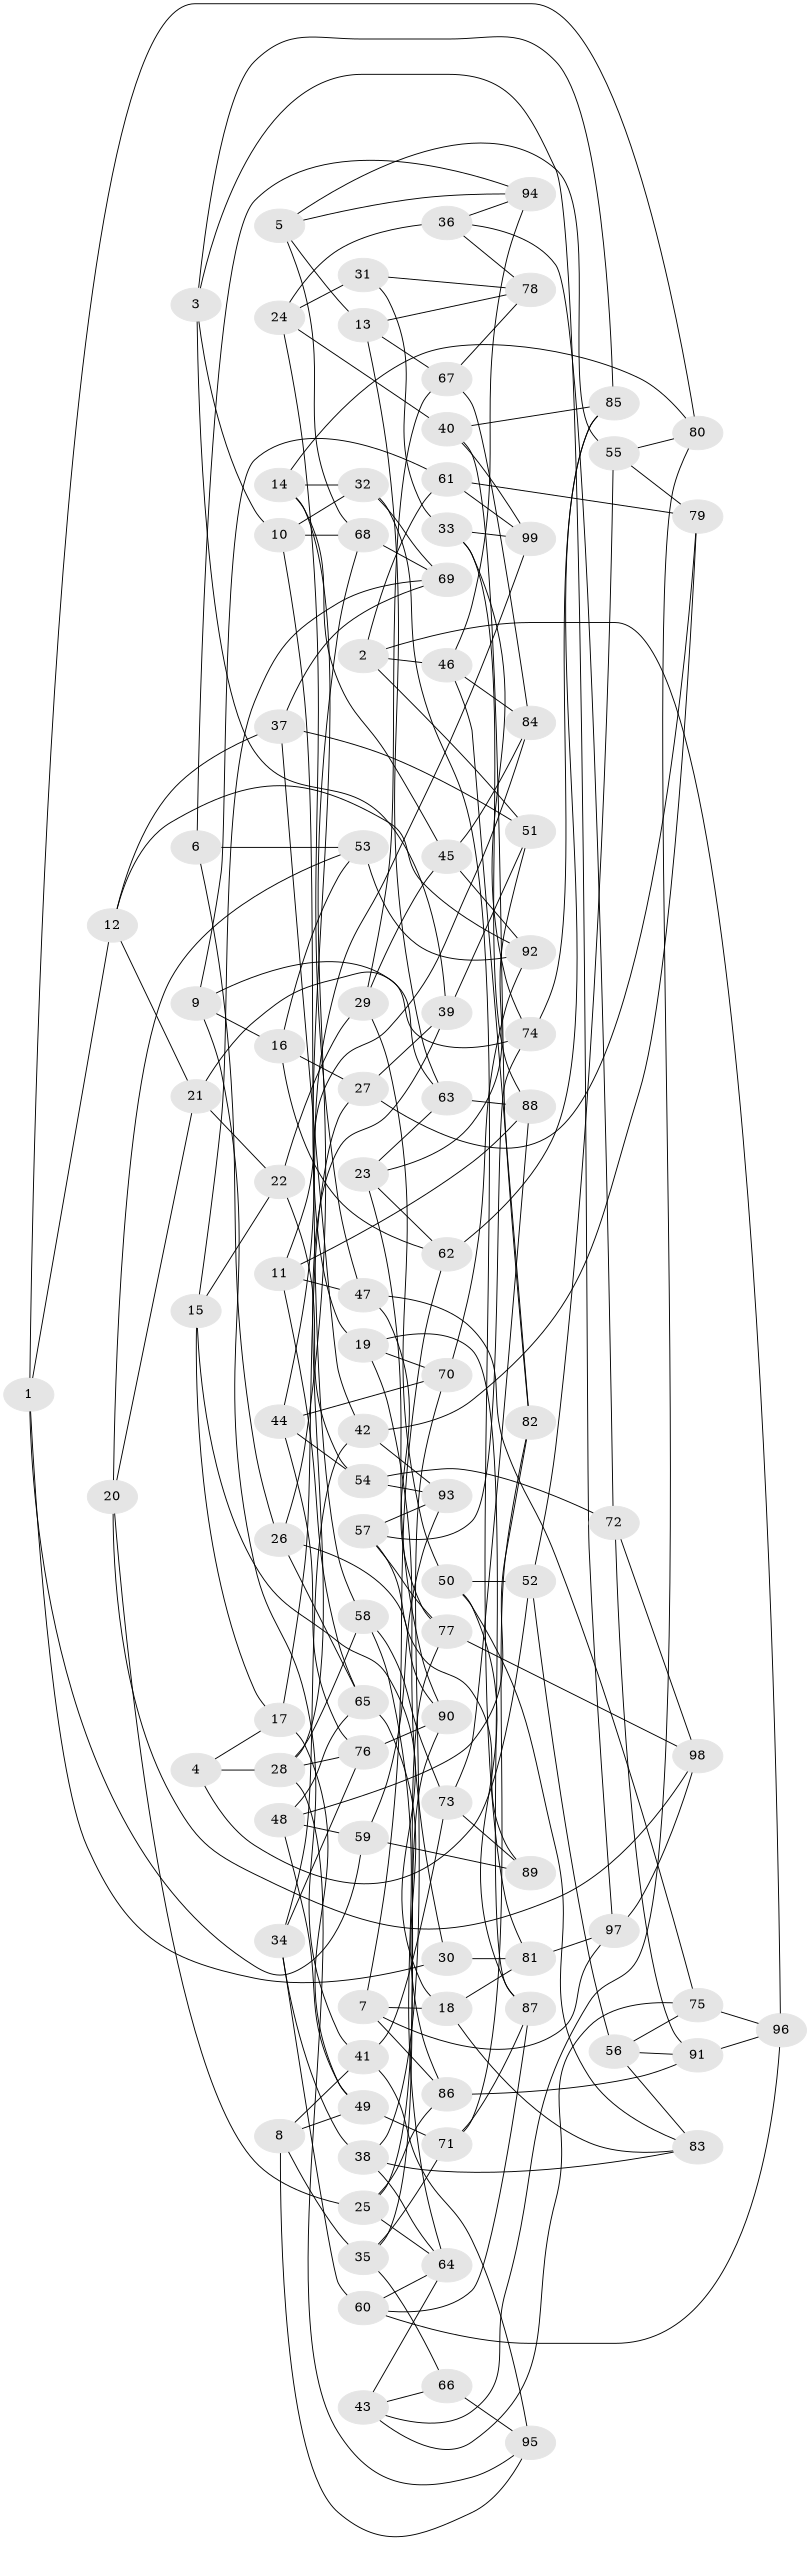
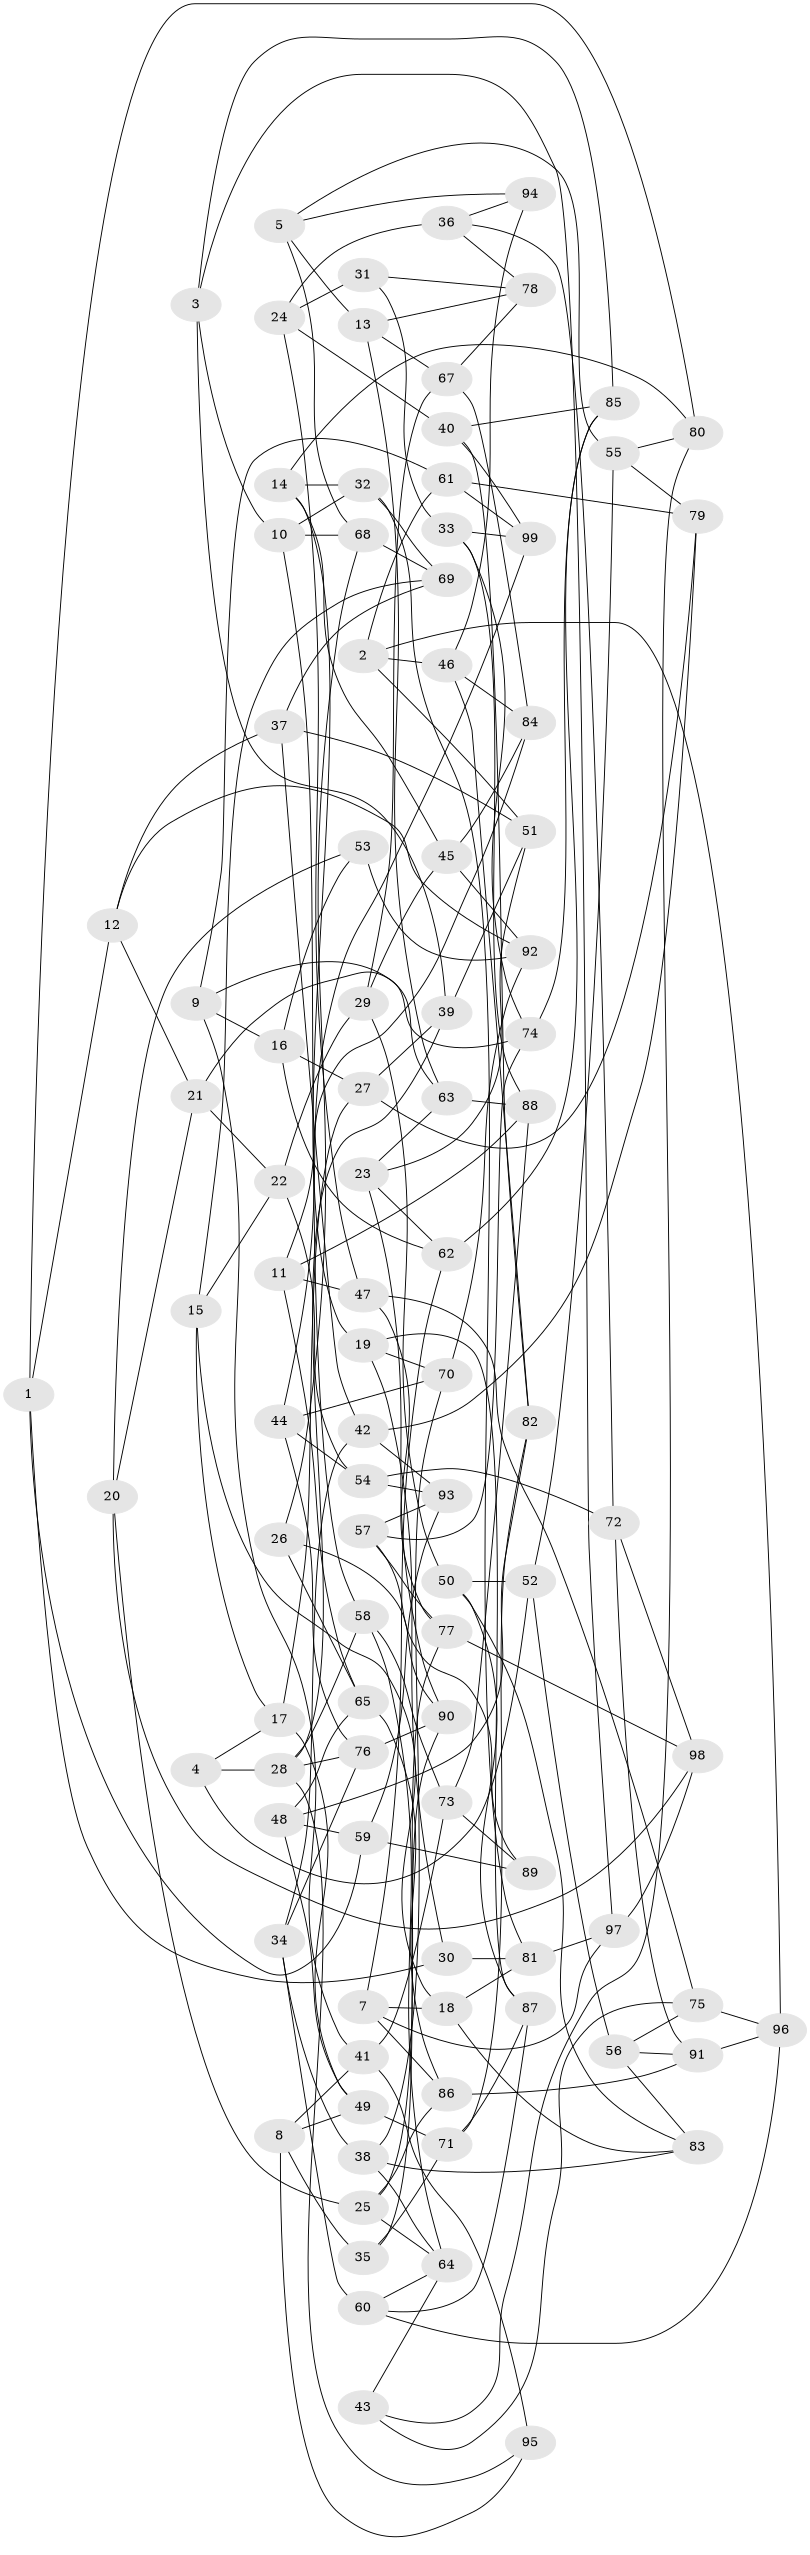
node "6": removed
node "66": removed
